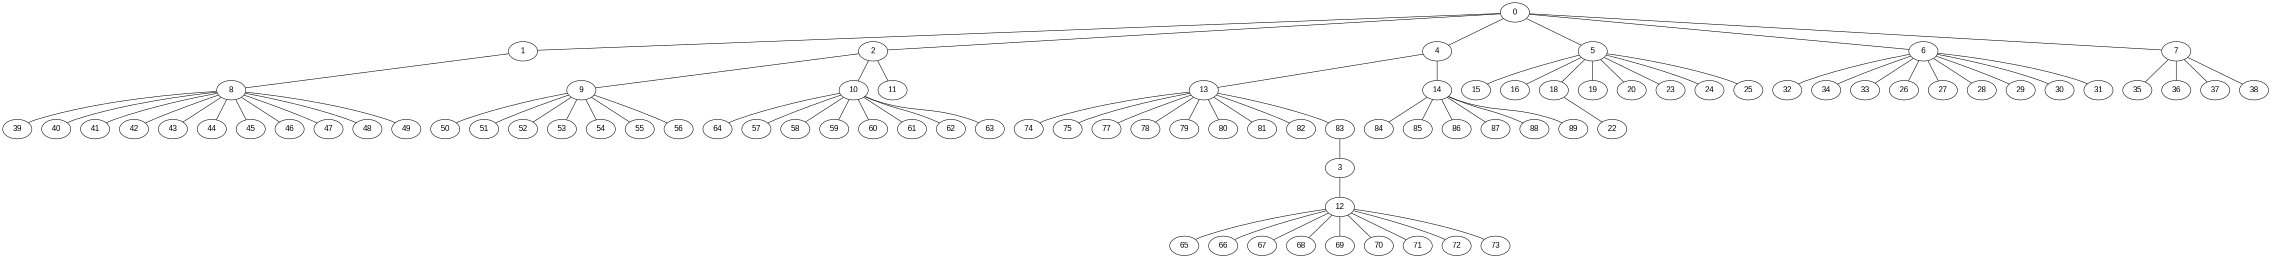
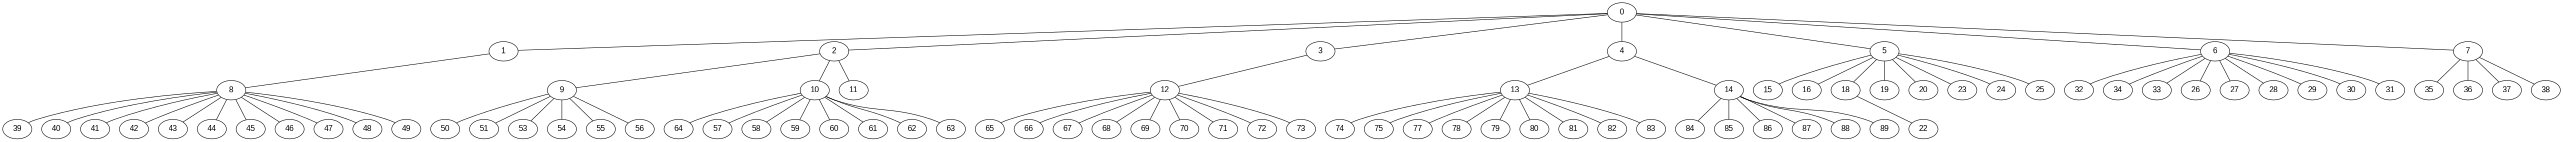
node "52": removed
edge "83" -- "3": now "0" -- "3"
